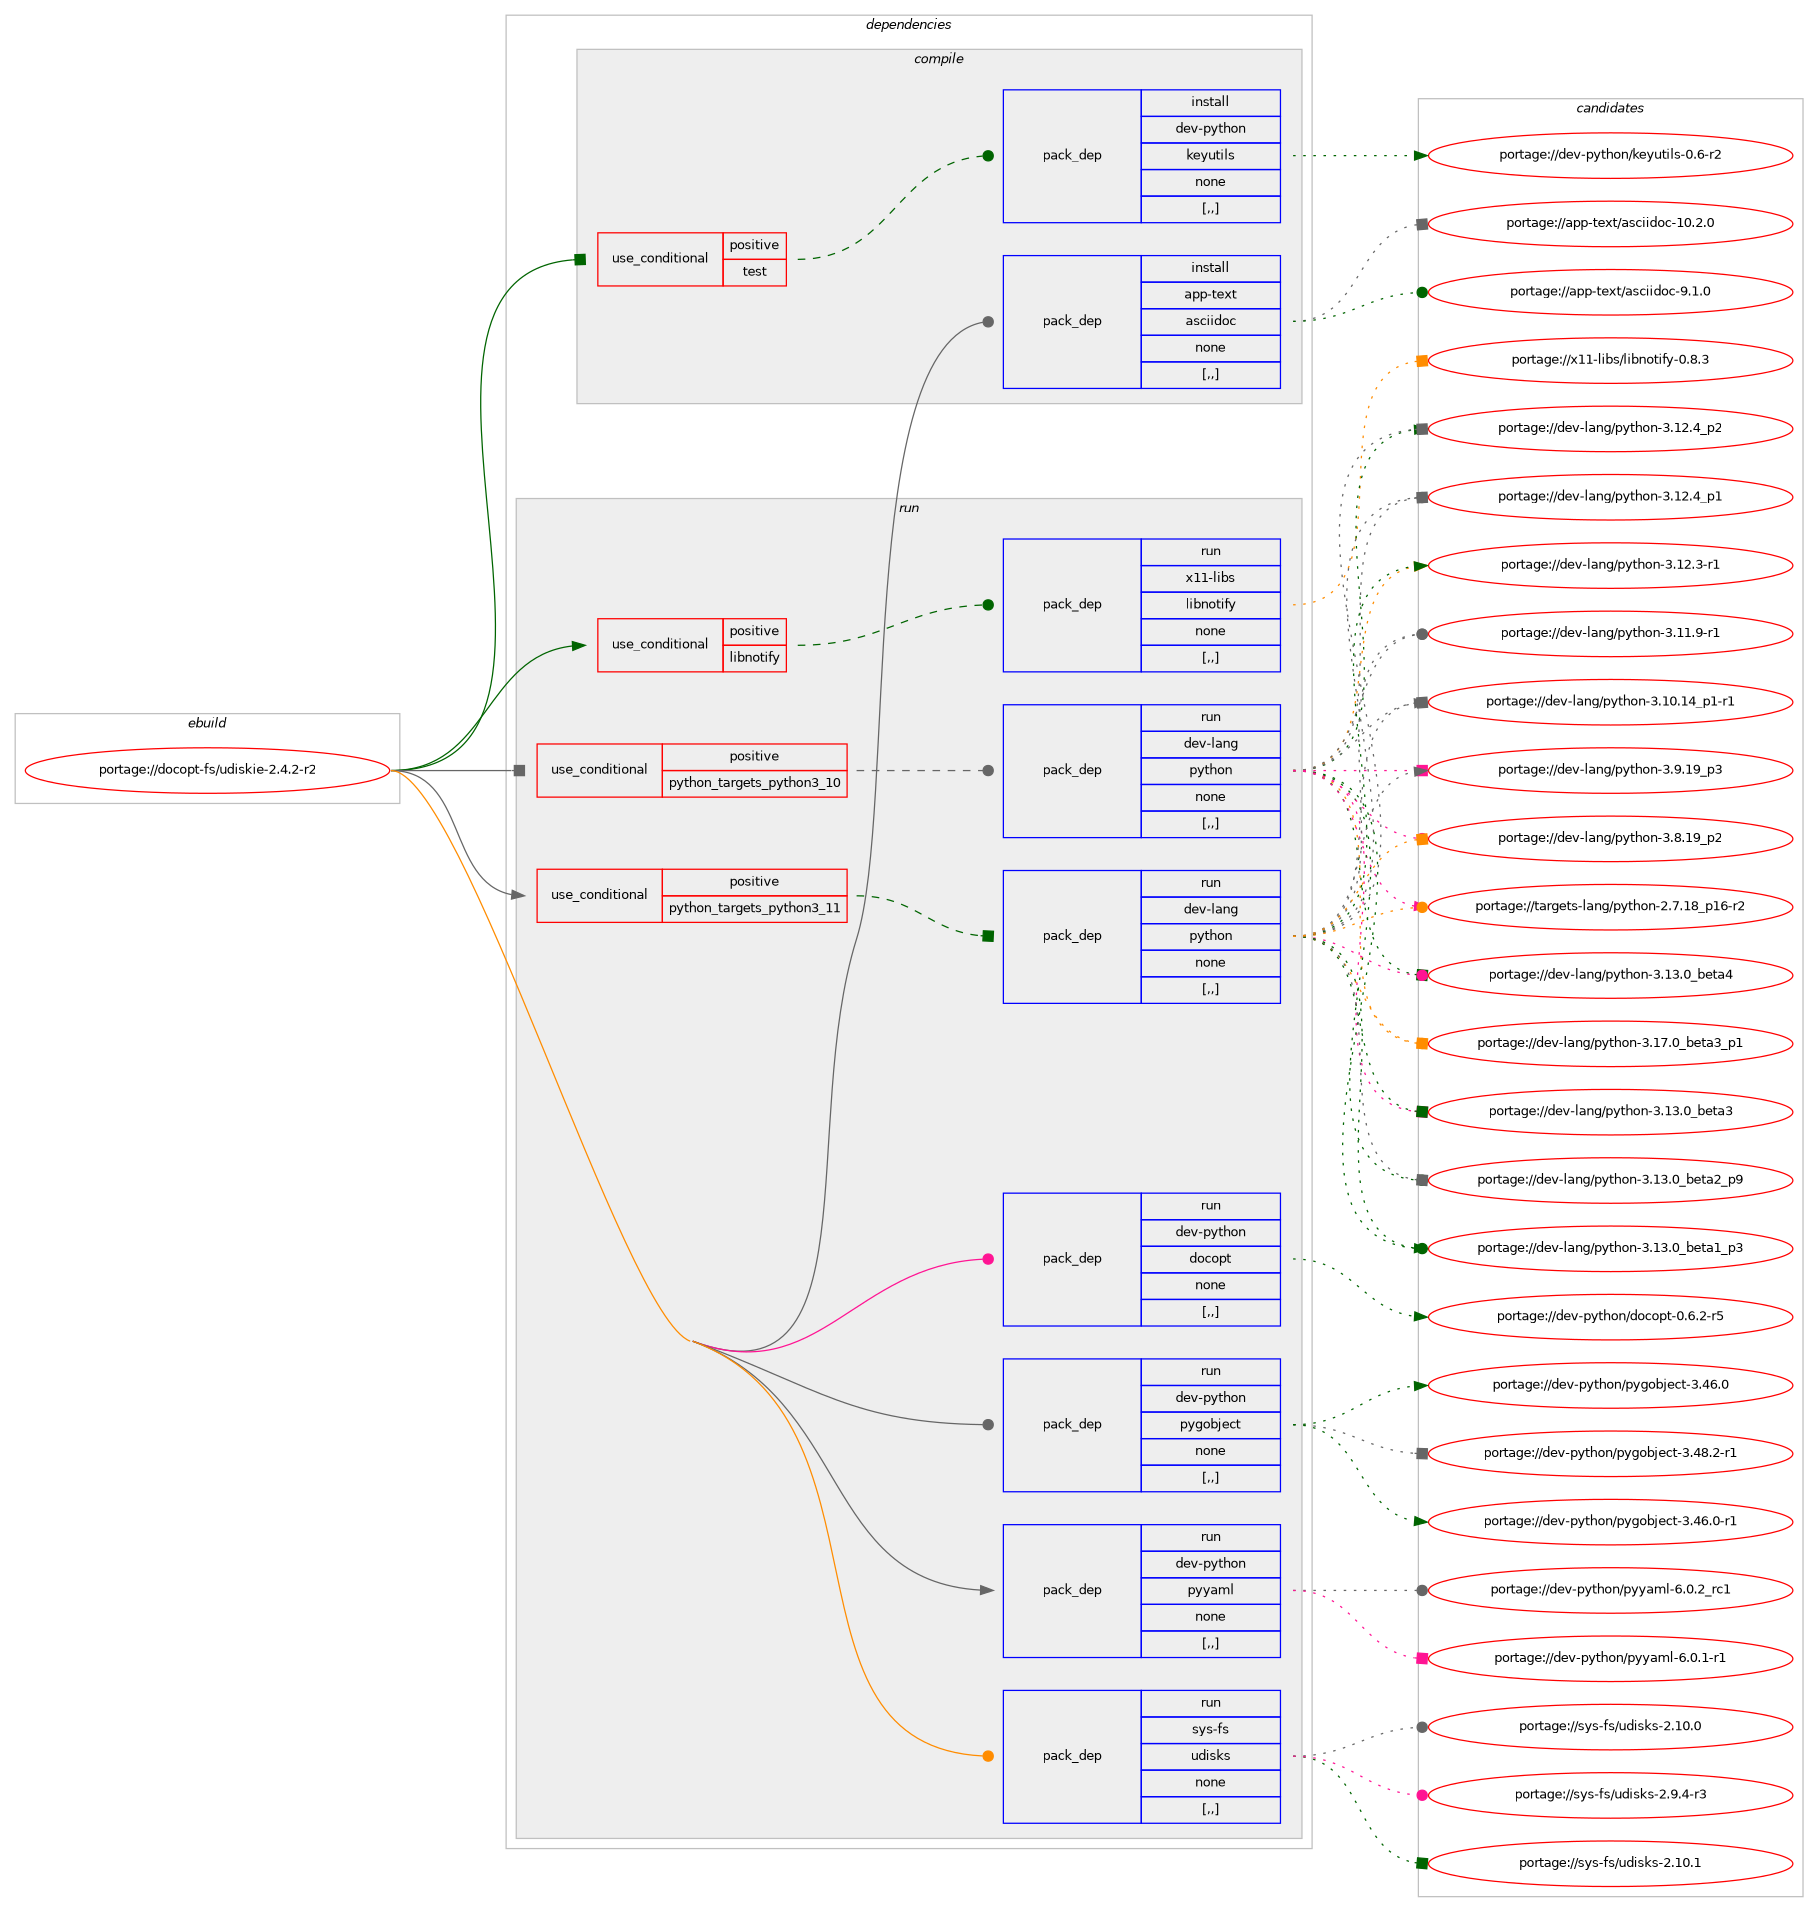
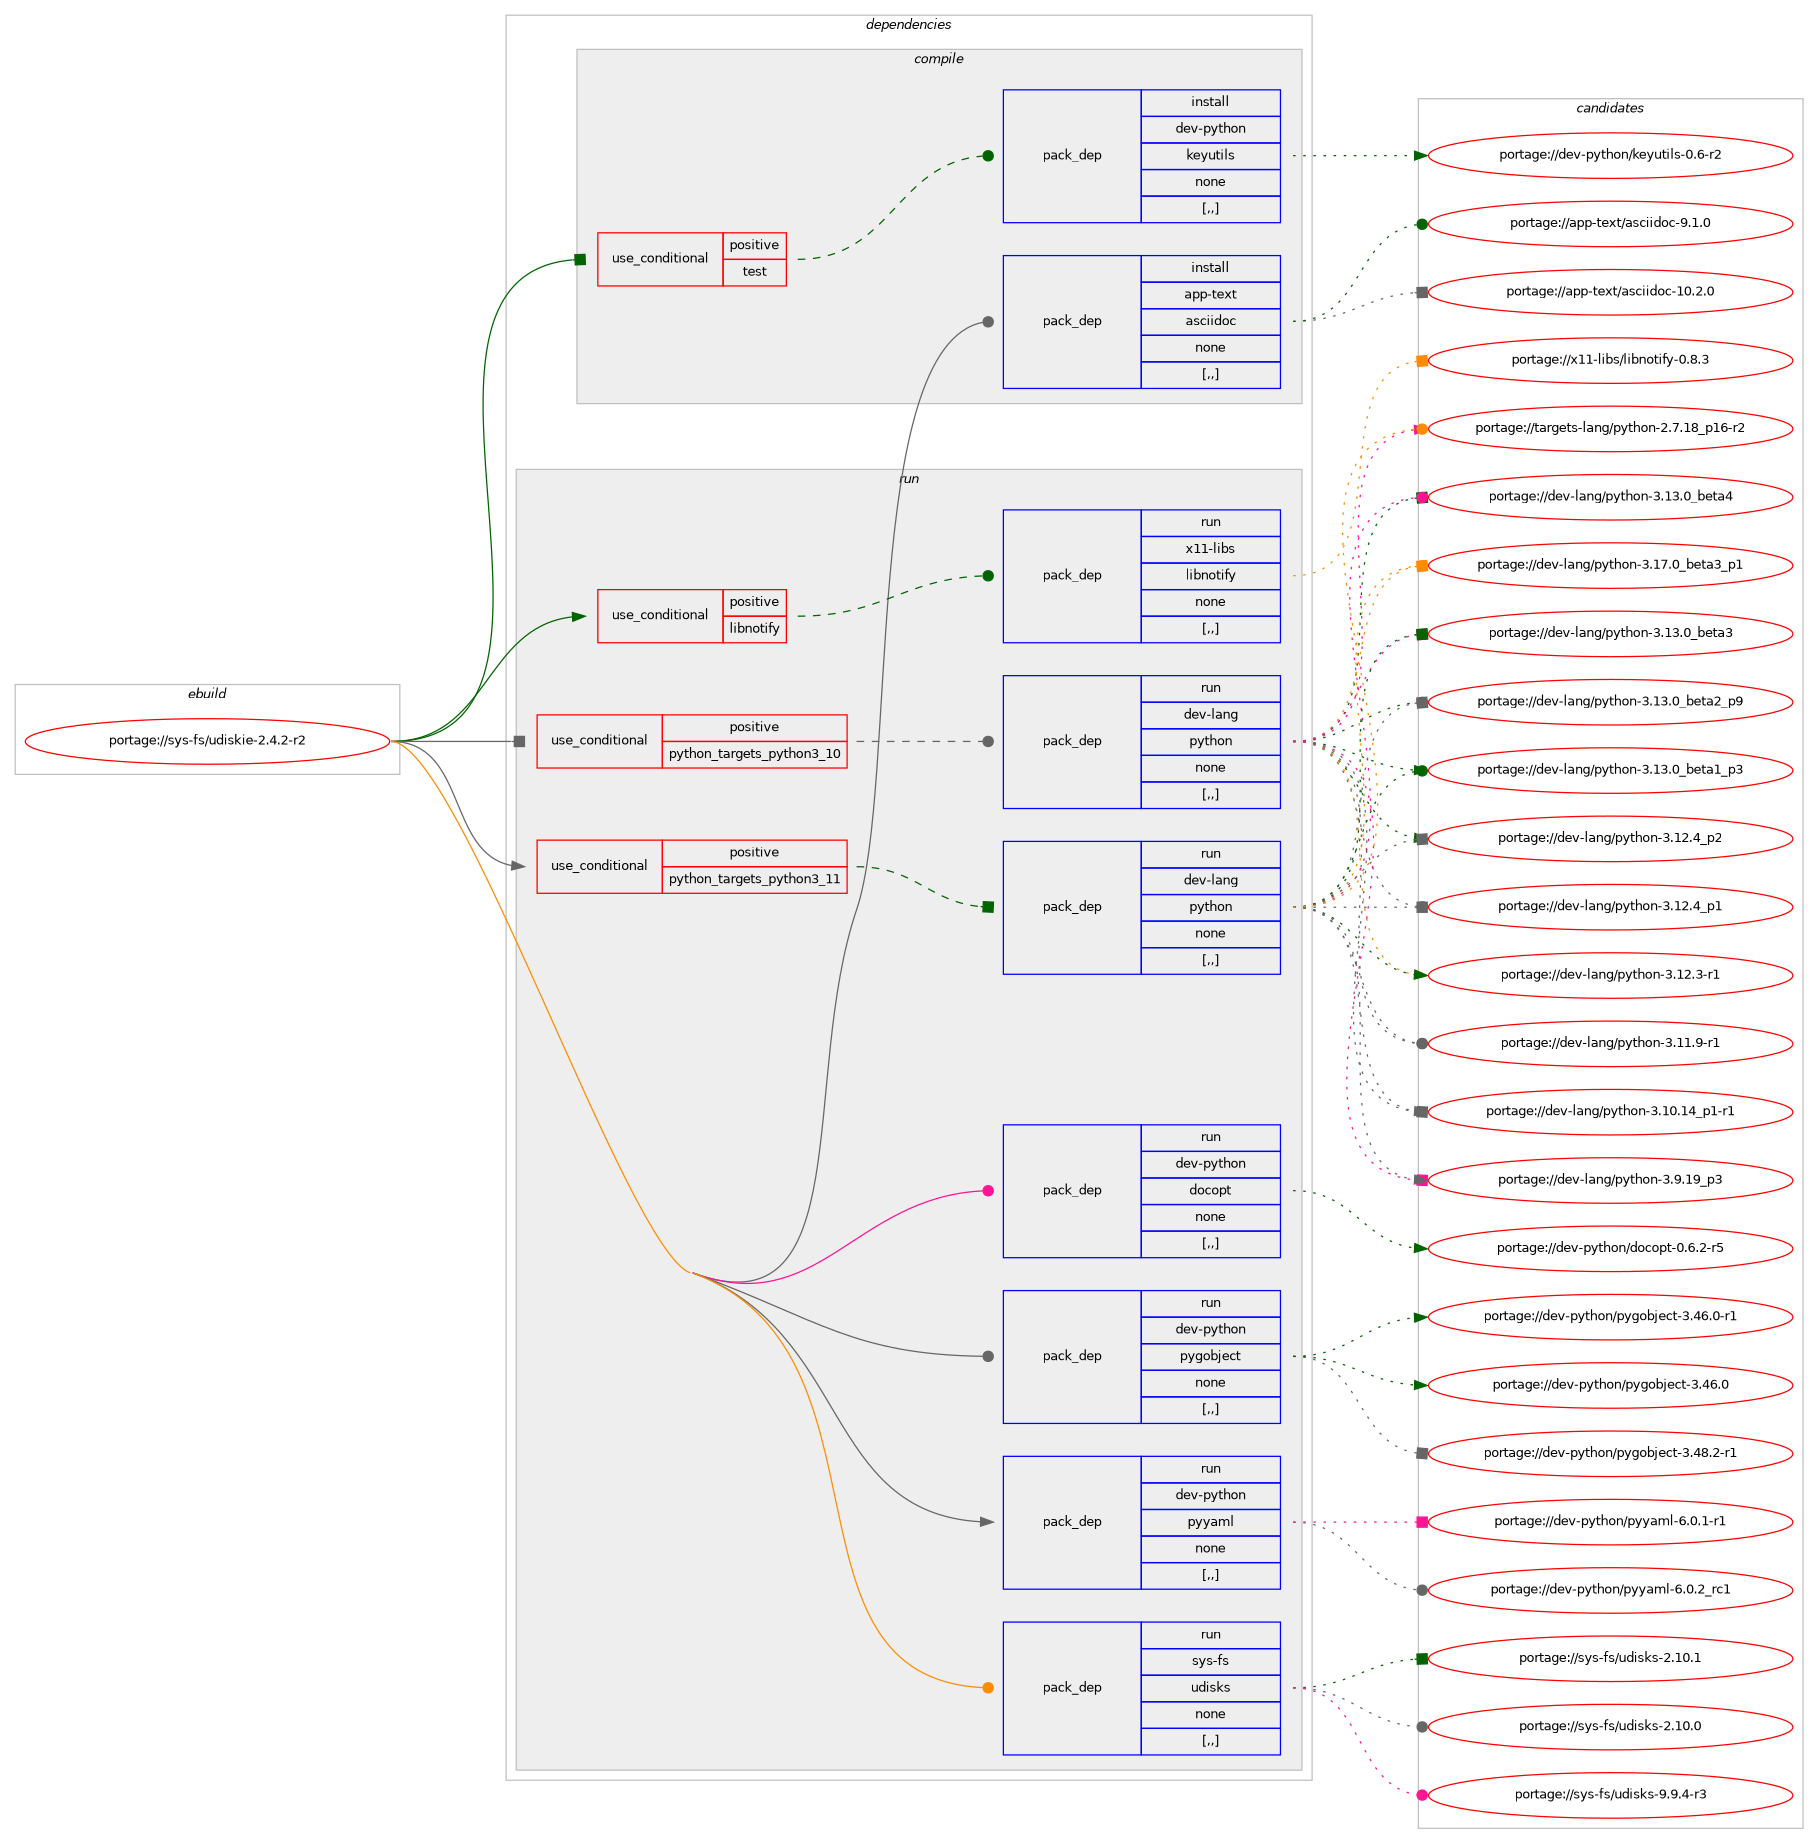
node "portage://docopt-fs/udiskie-2.4.2-r2": label "portage://docopt-fs/udiskie-2.4.2-r2" -> "portage://sys-fs/udiskie-2.4.2-r2"
node "portage://dev-lang/python-3.8.19_p2": removed
node "portage://sys-fs/udisks-2.9.4-r3": label "portage://sys-fs/udisks-2.9.4-r3" -> "portage://sys-fs/udisks-9.9.4-r3"
